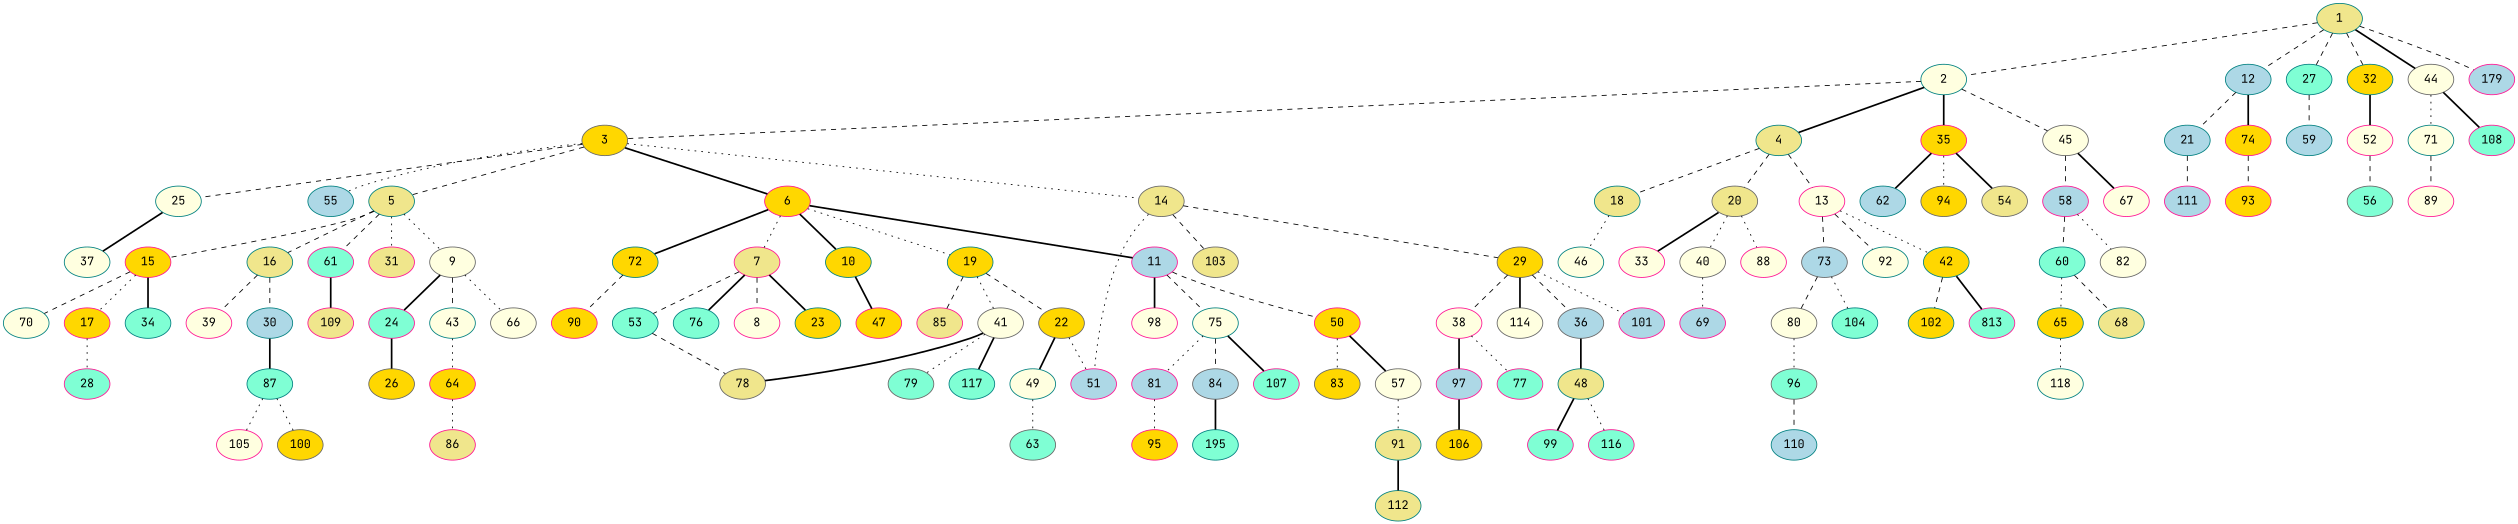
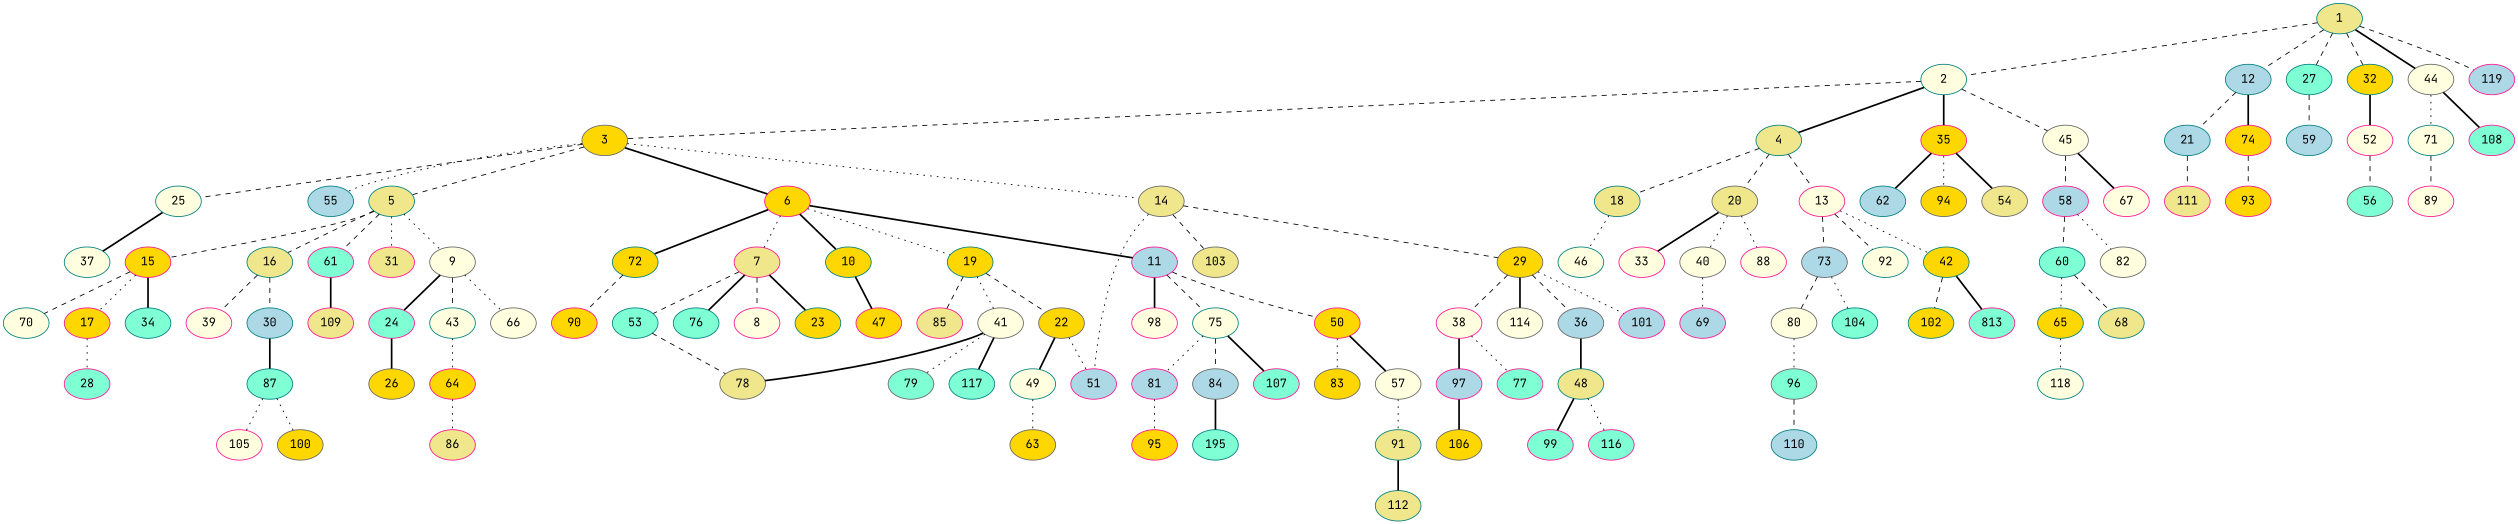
node "179": label "179" -> "119"
node "111": fillcolor lightblue -> khaki
node "63": fillcolor aquamarine -> gold
